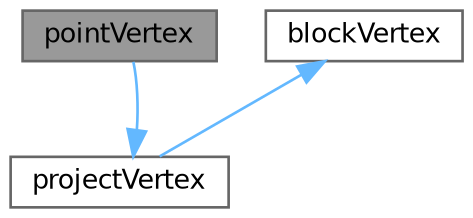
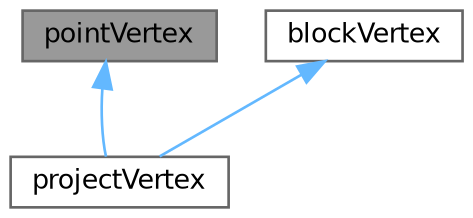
edge "pointVertex" -> "projectVertex": reversed
